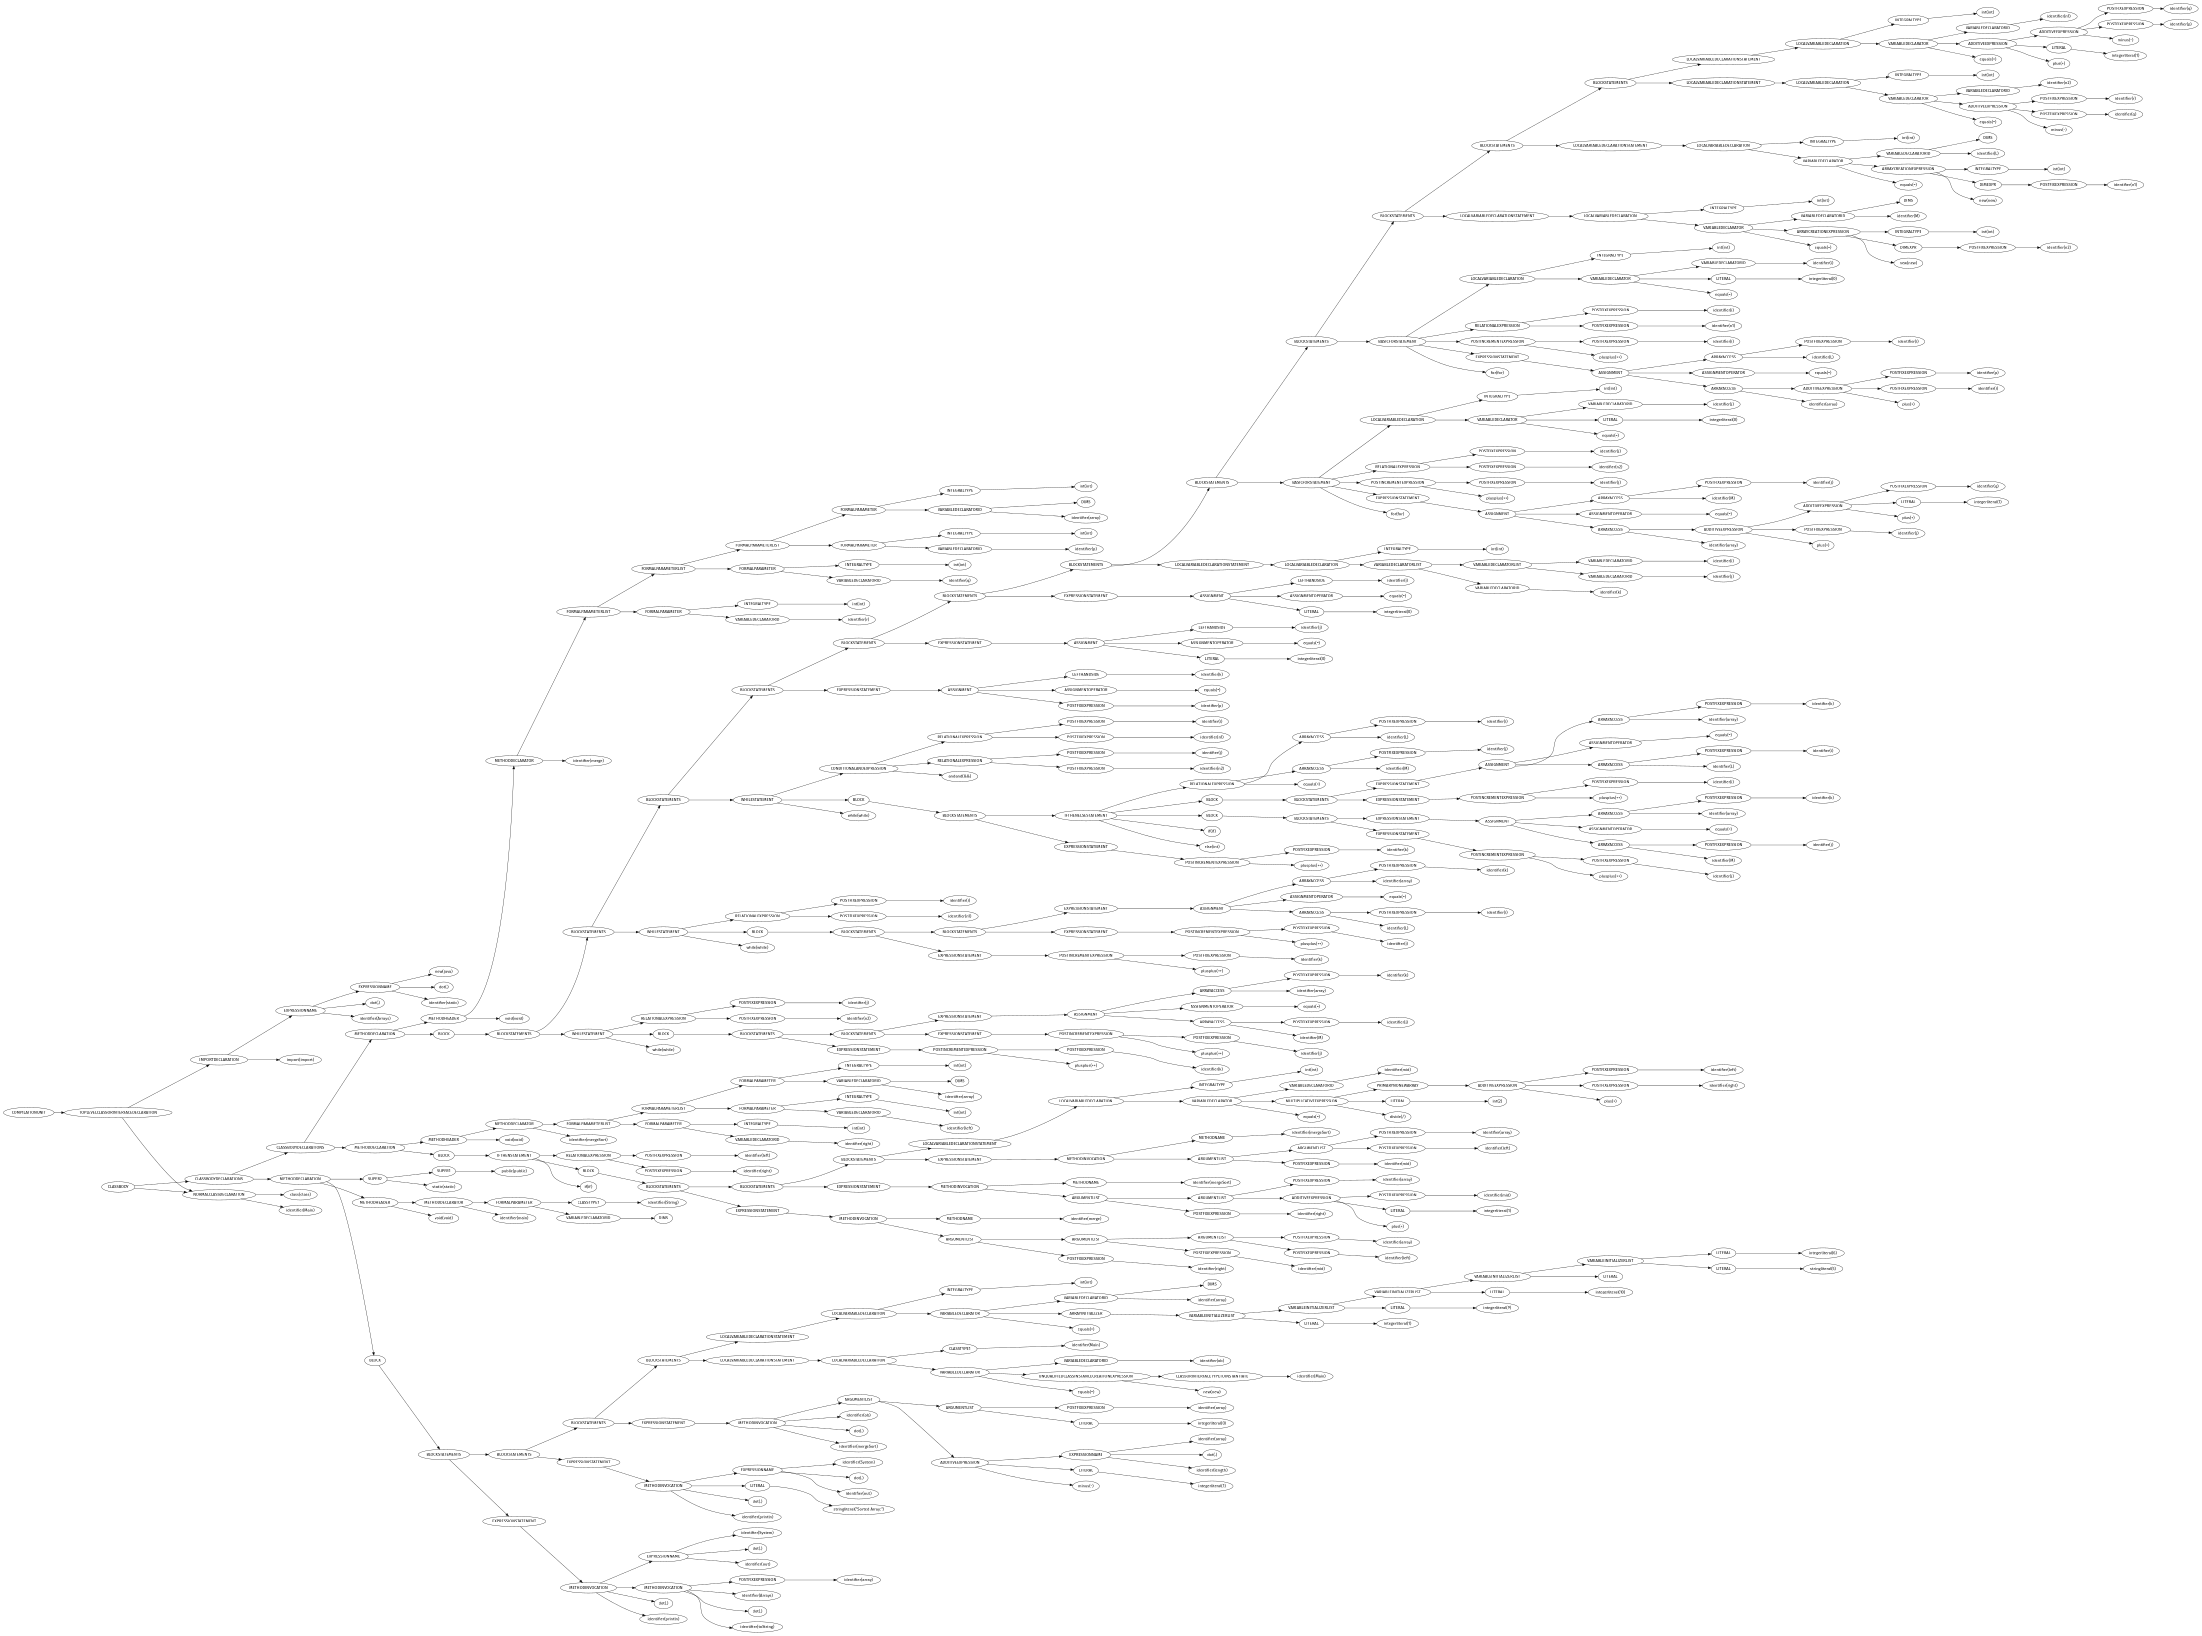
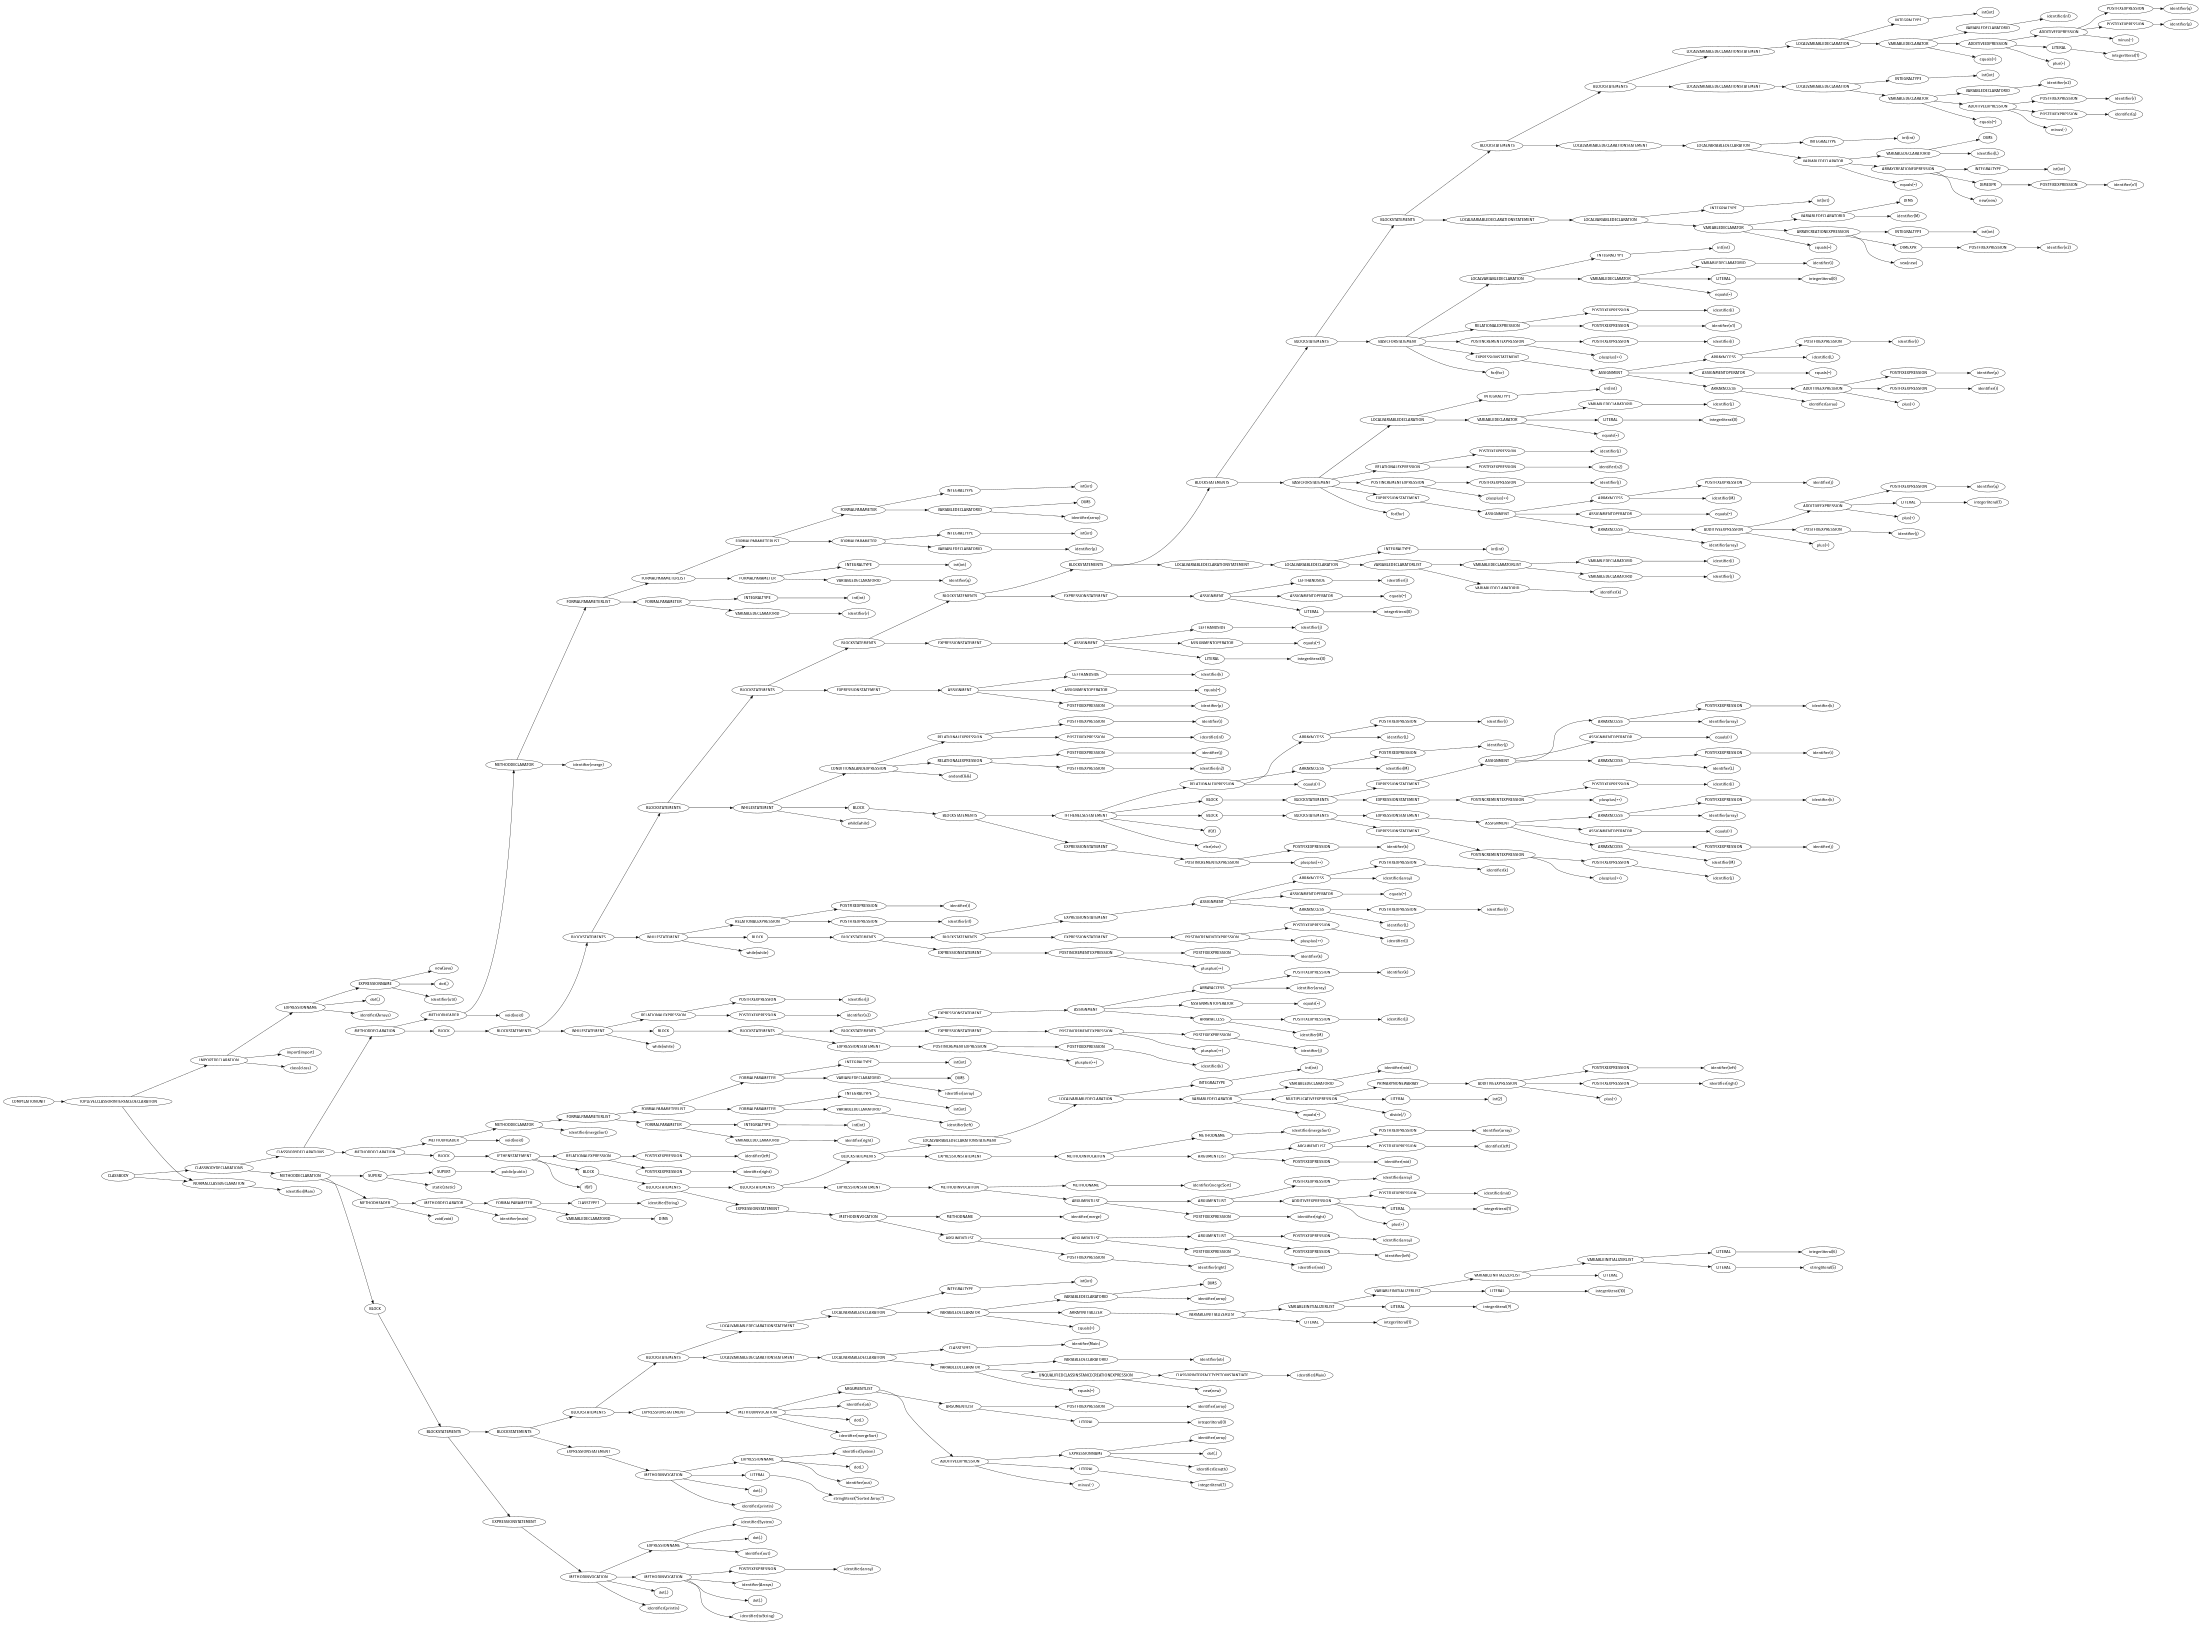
node "else(int)": label "else(int)" -> "else(else)"
node "identifier(static)": label "identifier(static)" -> "identifier(util)"
edge "NORMALCLASSDECLARATION" -> "class(class)": now "IMPORTDECLARATION" -> "class(class)"
